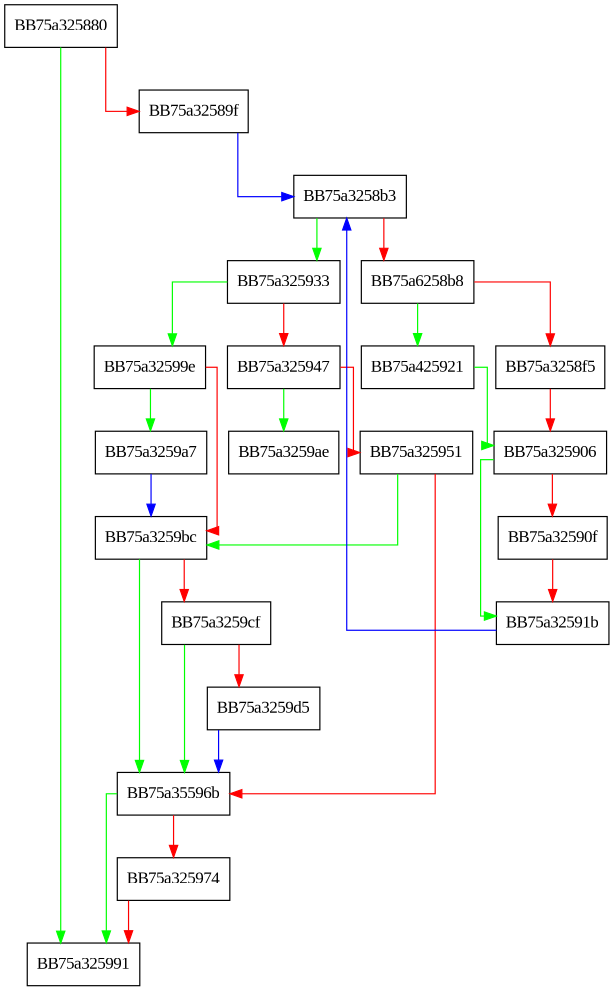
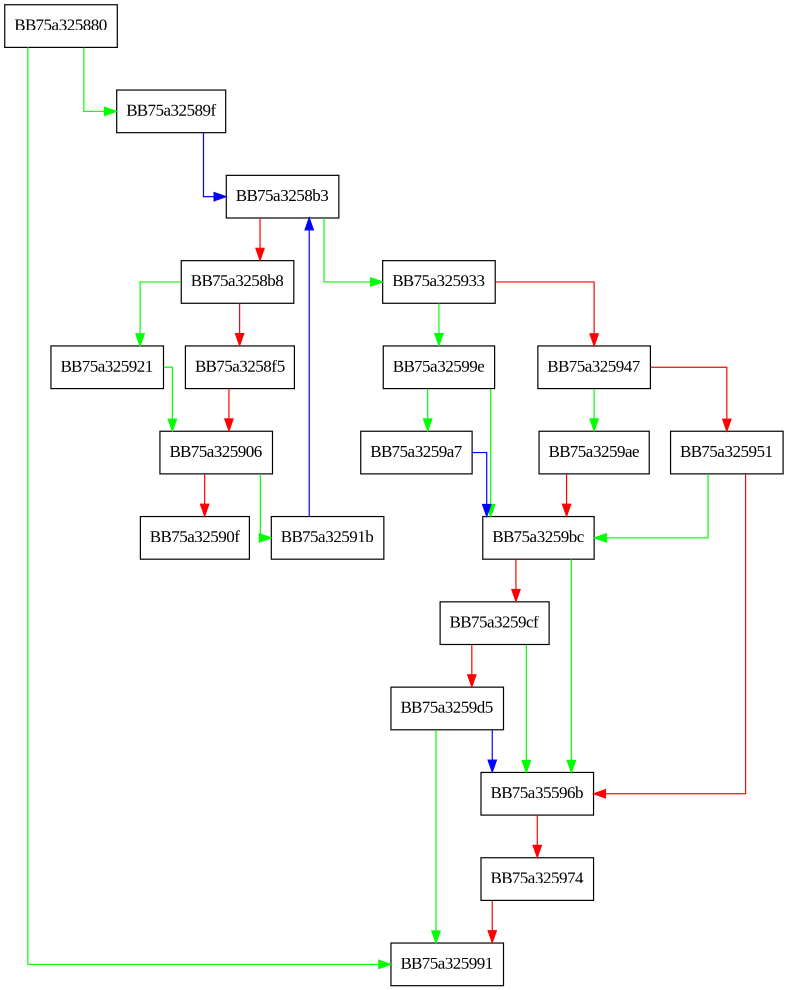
edge "BB75a325880" -> "BB75a32589f": color red -> green
node "BB75a6258b8": label "BB75a6258b8" -> "BB75a3258b8"
node "BB75a425921": label "BB75a425921" -> "BB75a325921"
edge "BB75a32599e" -> "BB75a3259bc": color red -> green
edge "BB75a3259ae" -> "BB75a3259bc": added
edge "BB75a32590f" -> "BB75a32591b": removed
edge "BB75a35596b" -> "BB75a325991": now "BB75a3259d5" -> "BB75a325991"
